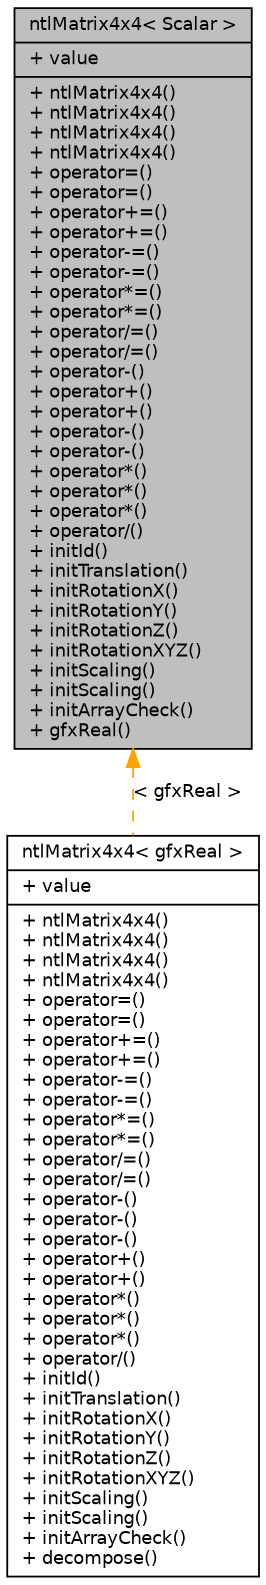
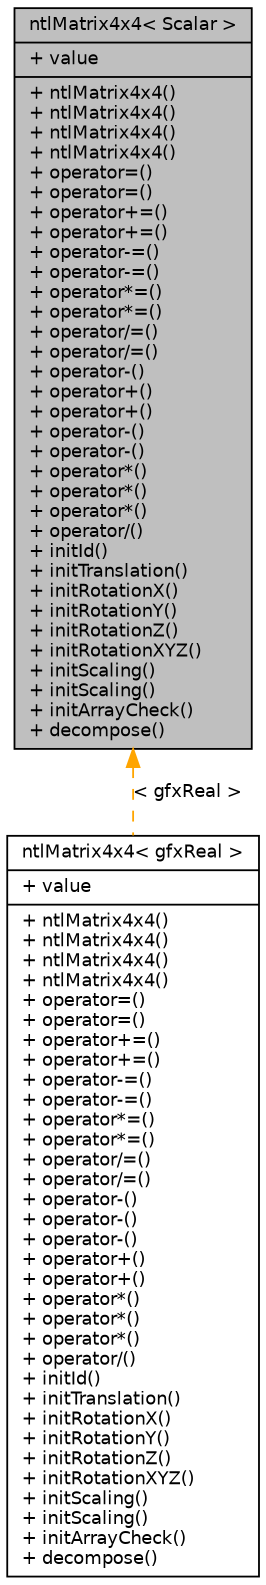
node "ntlMatrix4x4< Scalar >": text "+ gfxReal()" -> "+ decompose()"
